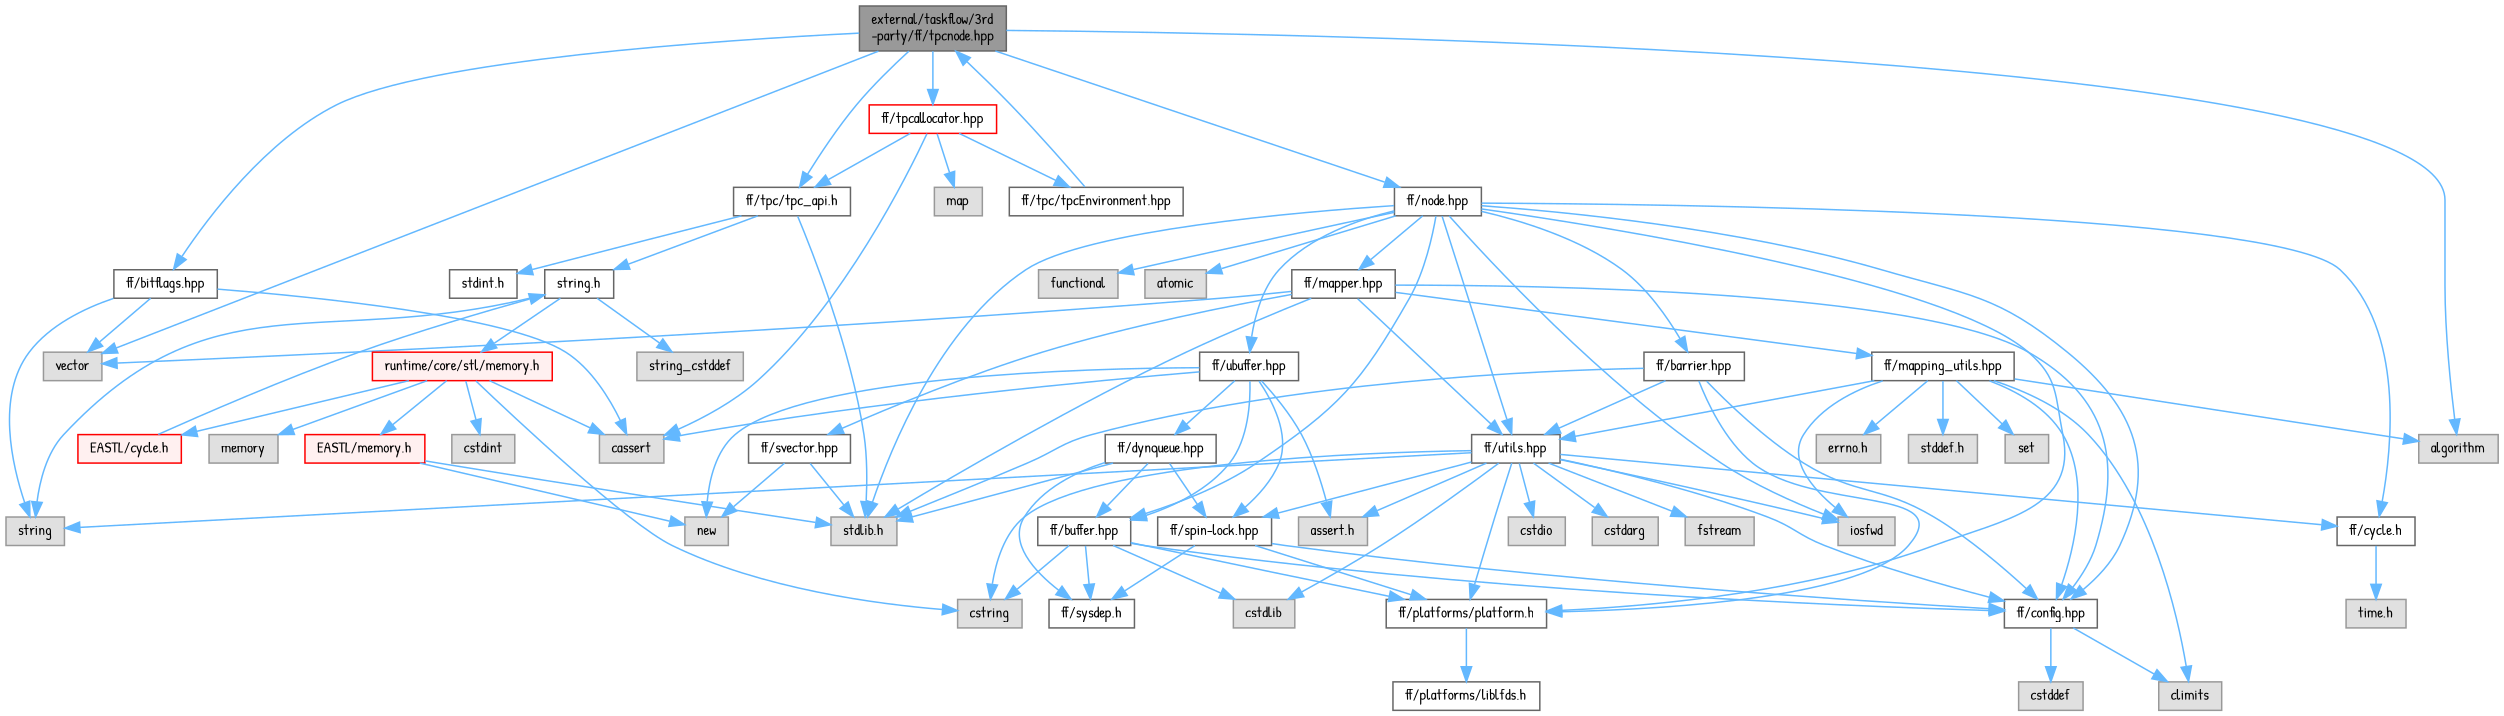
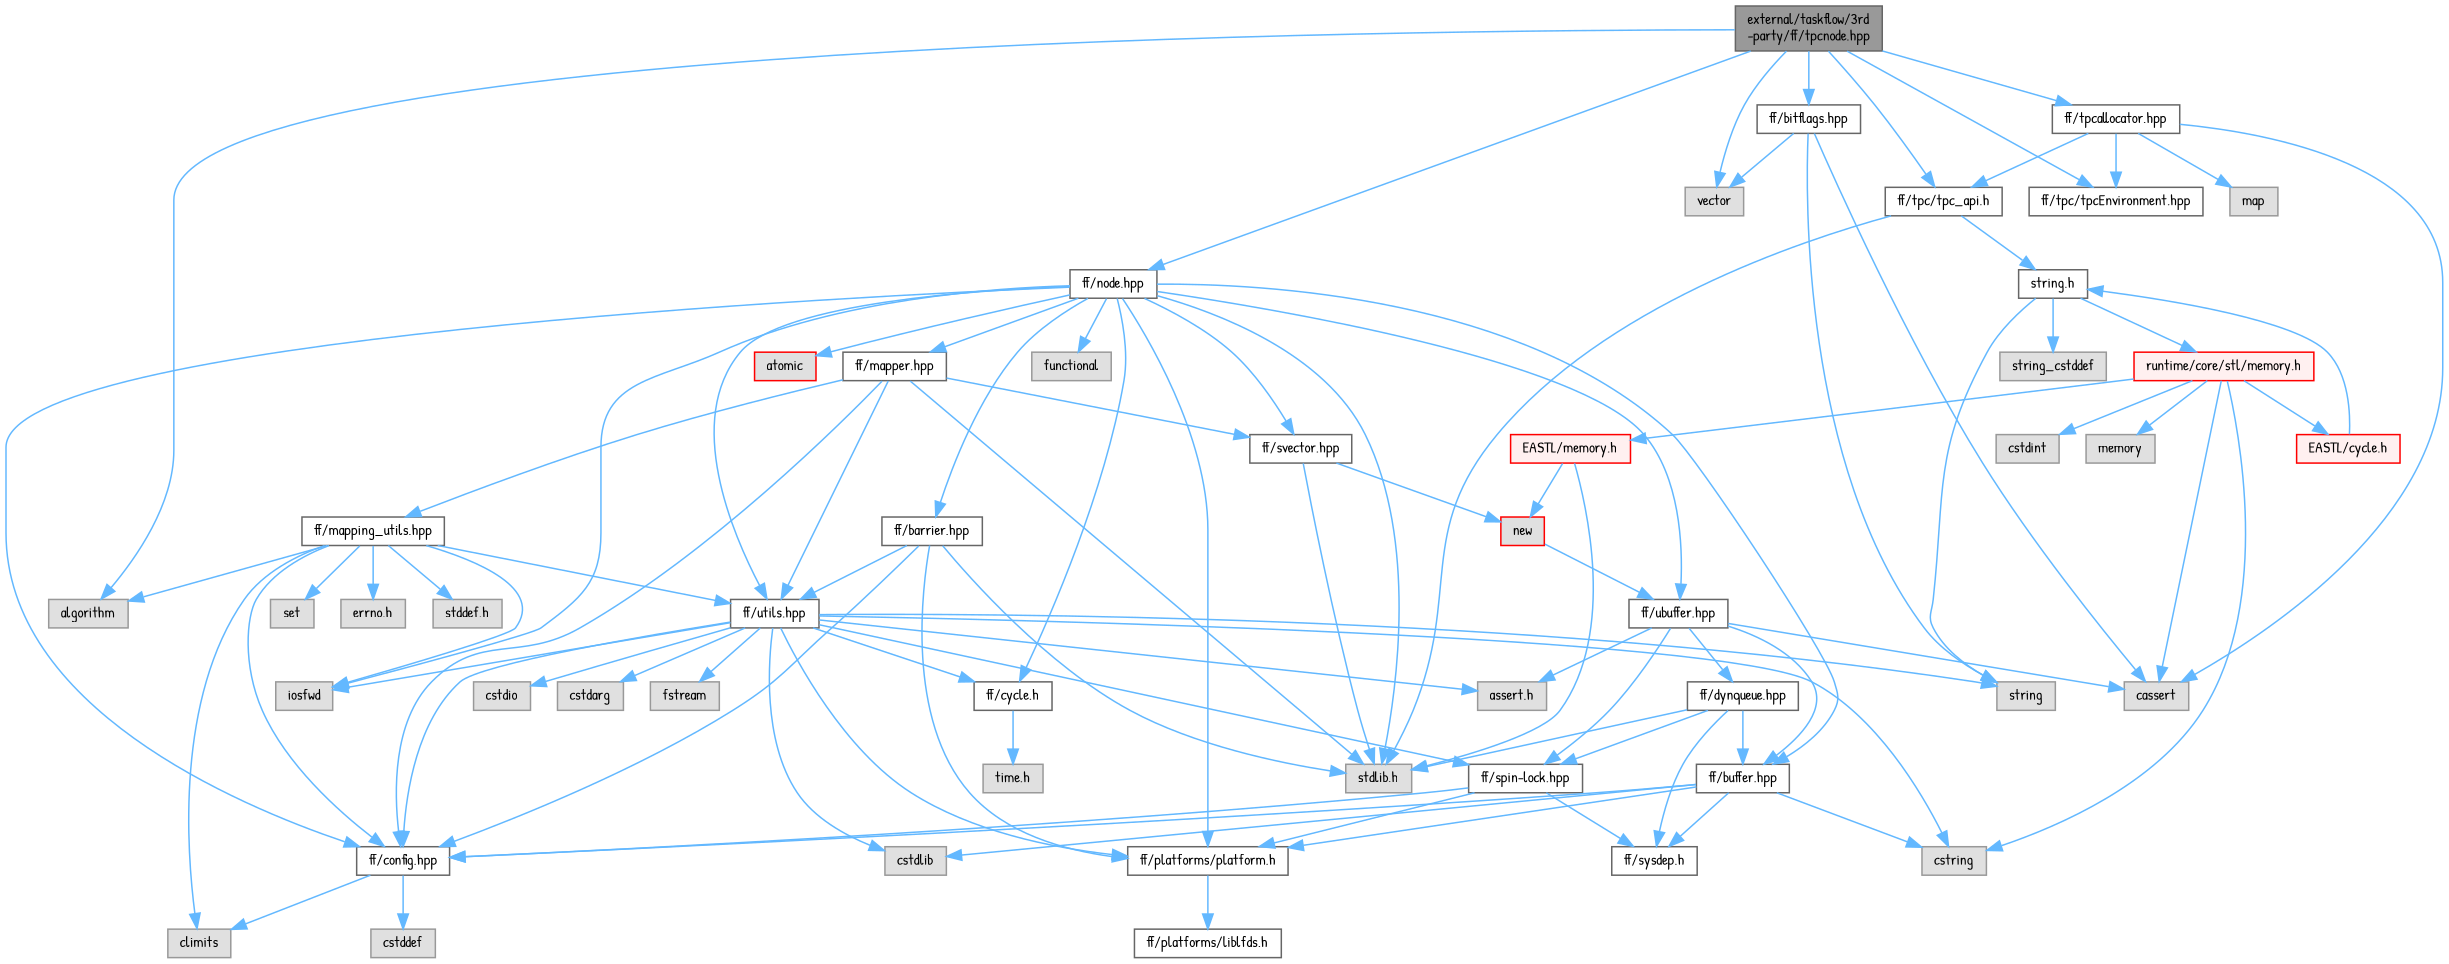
node "ff/tpcallocator.hpp": color red -> grey40
edge "ff/tpc/tpcEnvironment.hpp" -> "external/taskflow/3rd -party/ff/tpcnode.hpp": reversed
node "stdint.h": removed
node "atomic": color grey60 -> red
edge "ff/mapper.hpp" -> "vector": removed
edge "ff/node.hpp" -> "ff/svector.hpp": added
edge "ff/ubuffer.hpp" -> "new": reversed
node "new": color grey60 -> red
